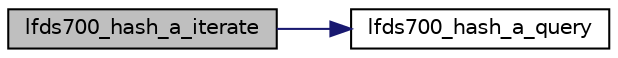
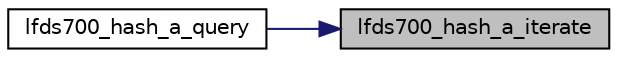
edge "lfds700_hash_a_iterate" -> "lfds700_hash_a_query": reversed
